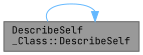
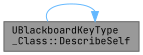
node "DescribeSelf _Class::DescribeSelf": label "DescribeSelf _Class::DescribeSelf" -> "UBlackboardKeyType _Class::DescribeSelf"
